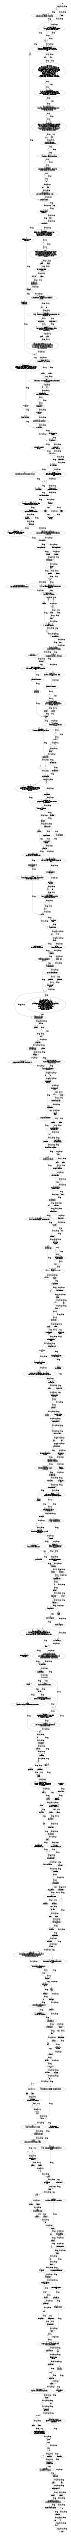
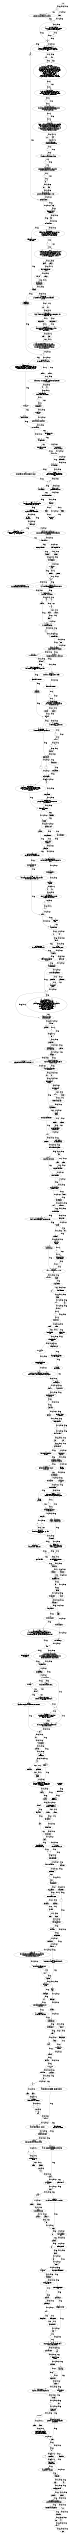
edge "n ' eussent point" -> "pénétré": removed, label "fr1782"
edge "toute la protection des loix" -> "contre la": removed, label "fr1782"
